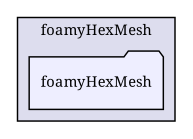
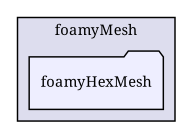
cluster "foamyHexMesh": label "foamyHexMesh" -> "foamyMesh"
